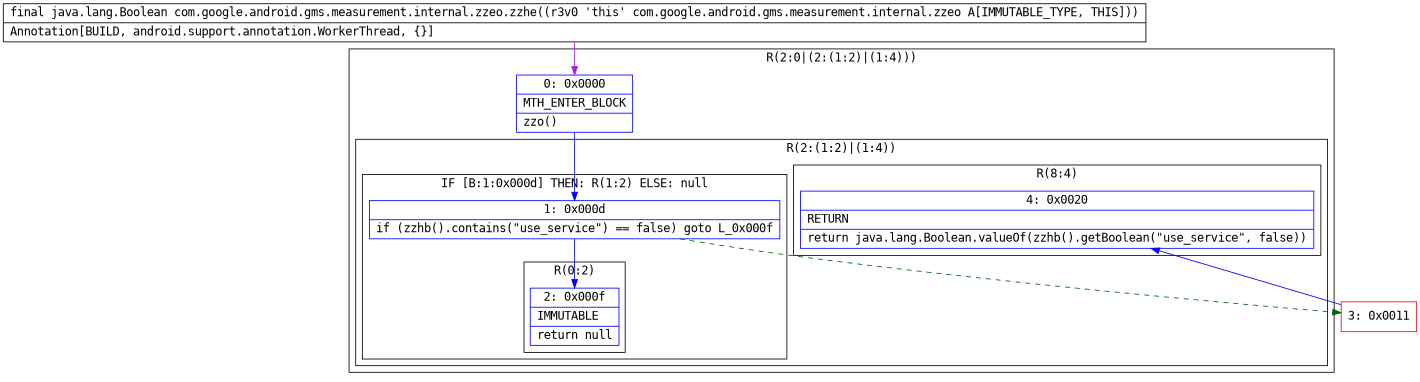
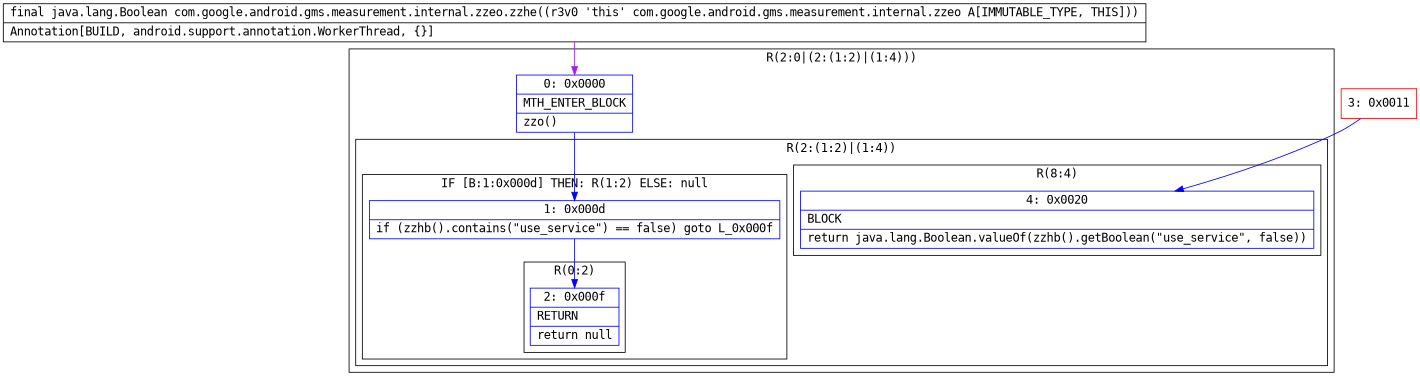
node "4: 0x0020": text "RETURN" -> "BLOCK"
edge "1: 0x000d" -> "3: 0x0011": removed
node "2: 0x000f": text "IMMUTABLE" -> "RETURN"
